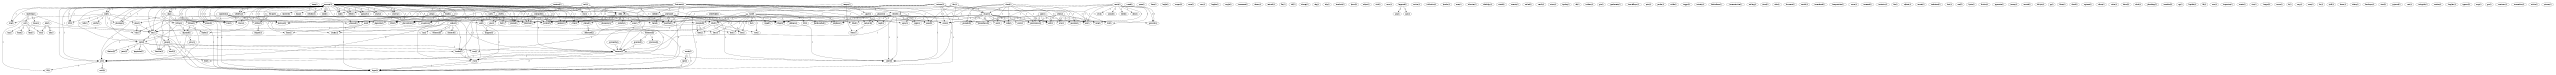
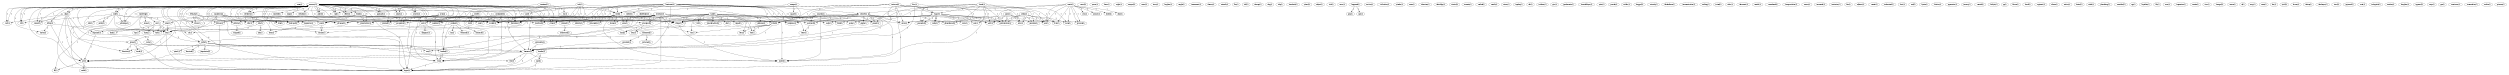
edge "heard(2)" -> "killer(1)": now "heard(2)" -> "artillery(3)"
